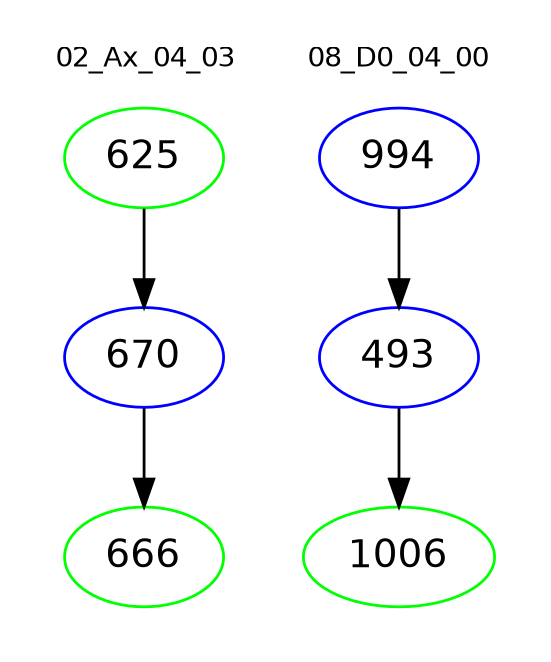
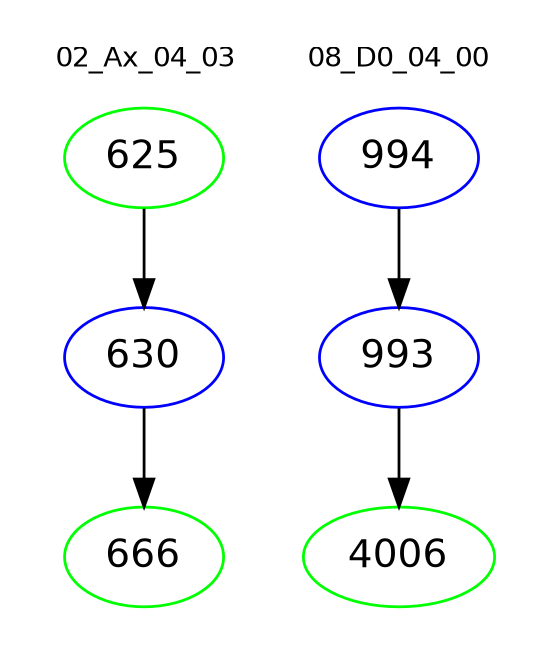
node "670": label "670" -> "630"
node "493": label "493" -> "993"
node "1006": label "1006" -> "4006"
